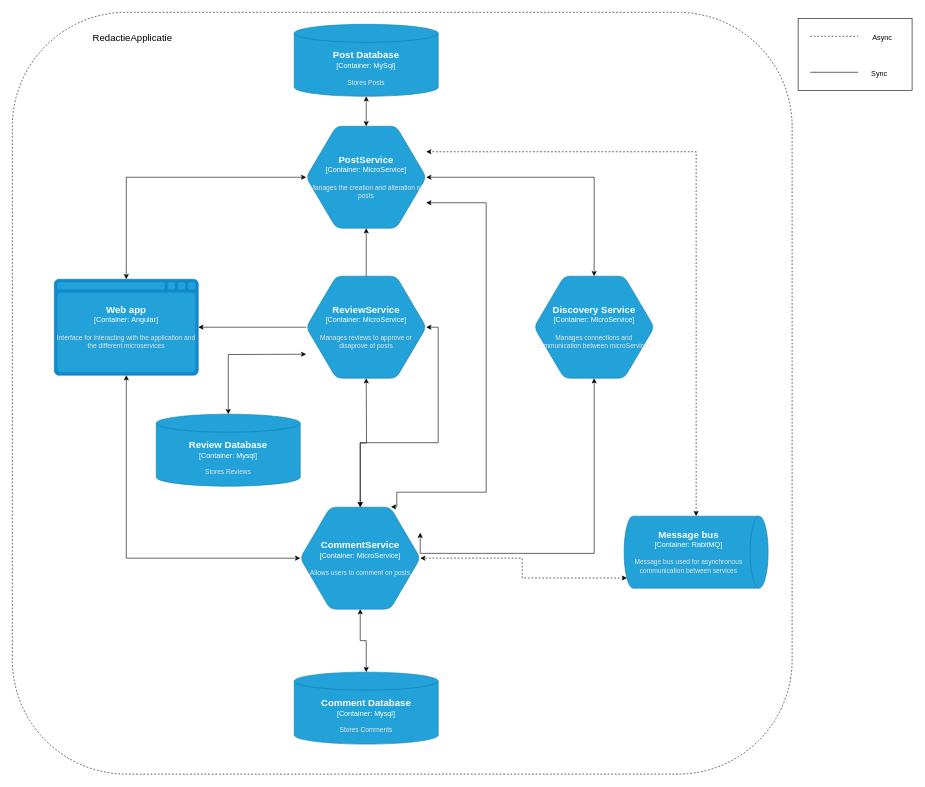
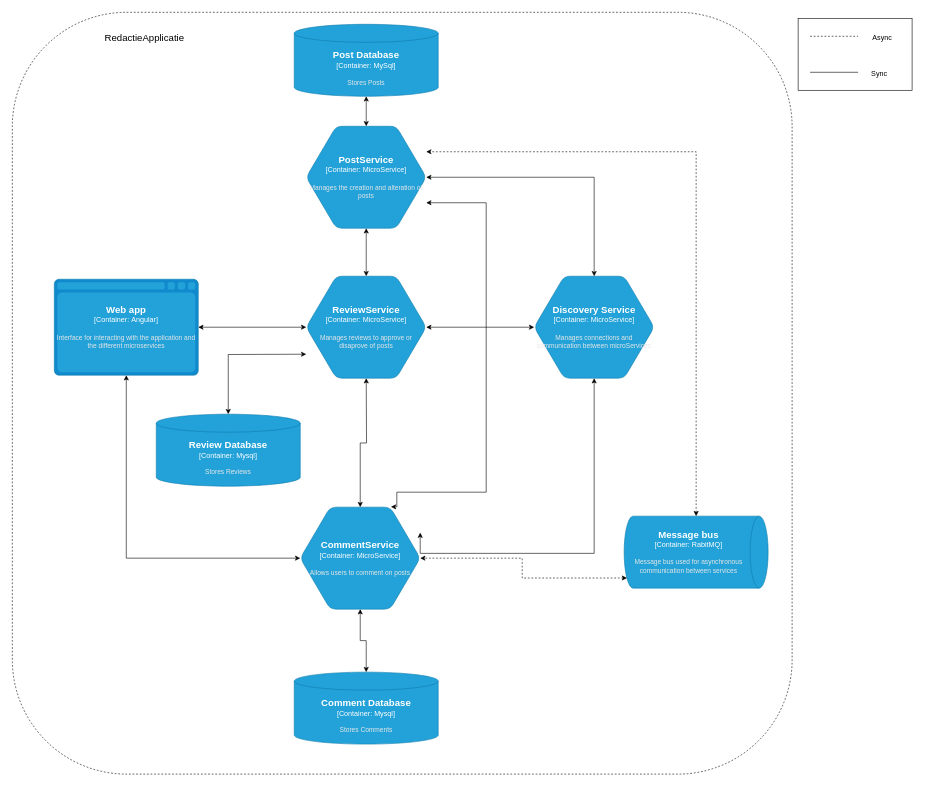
node "RedactieApplicatie": moved (132, 38) -> (144, 38)
edge "PostService [Container: MicroService] Manages the creation and alteration of posts" -- "Web app [Container: Angular] Interface for interacting with the application and the different microservices": removed
edge "ReviewService [Container: MicroService] Manages reviews to approve or disaprove of posts" -> "PostService [Container: MicroService] Manages the creation and alteration of posts": arrowhead none -> classic
edge "ReviewService [Container: MicroService] Manages reviews to approve or disaprove of posts" -> "Web app [Container: Angular] Interface for interacting with the application and the different microservices": arrowhead none -> classic
edge "ReviewService [Container: MicroService] Manages reviews to approve or disaprove of posts" -- "CommentService [Container: MicroService] Allows users to comment on posts": now "ReviewService [Container: MicroService] Manages reviews to approve or disaprove of posts" -- "Discovery Service [Container: MicroService] Manages connections and communication between microServices"
